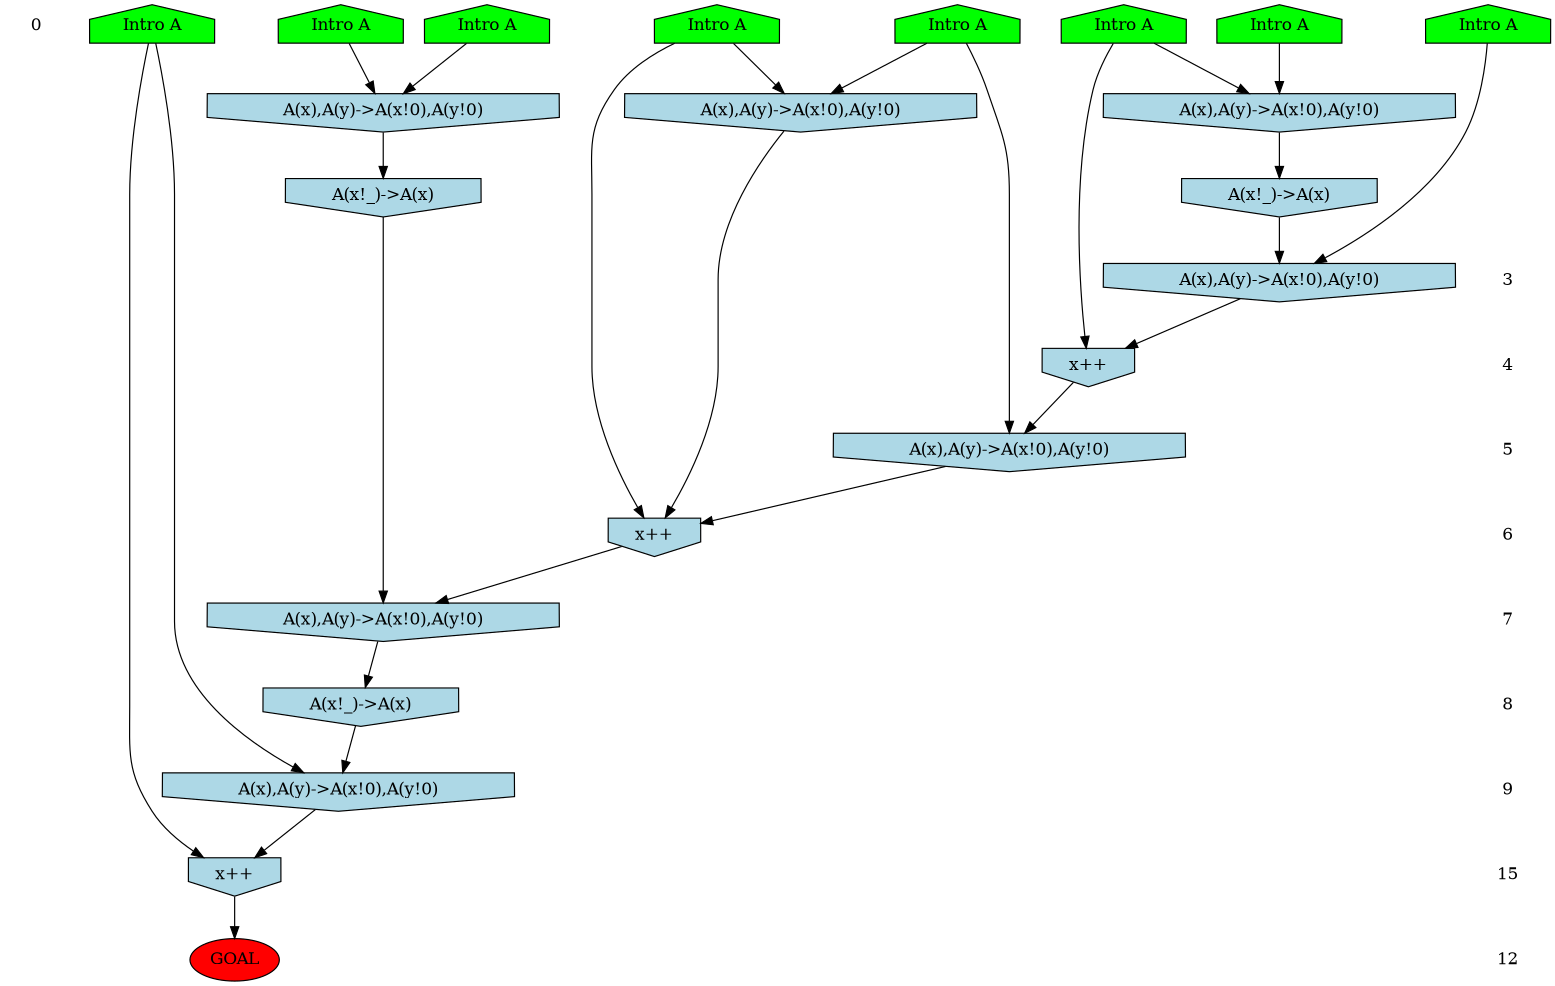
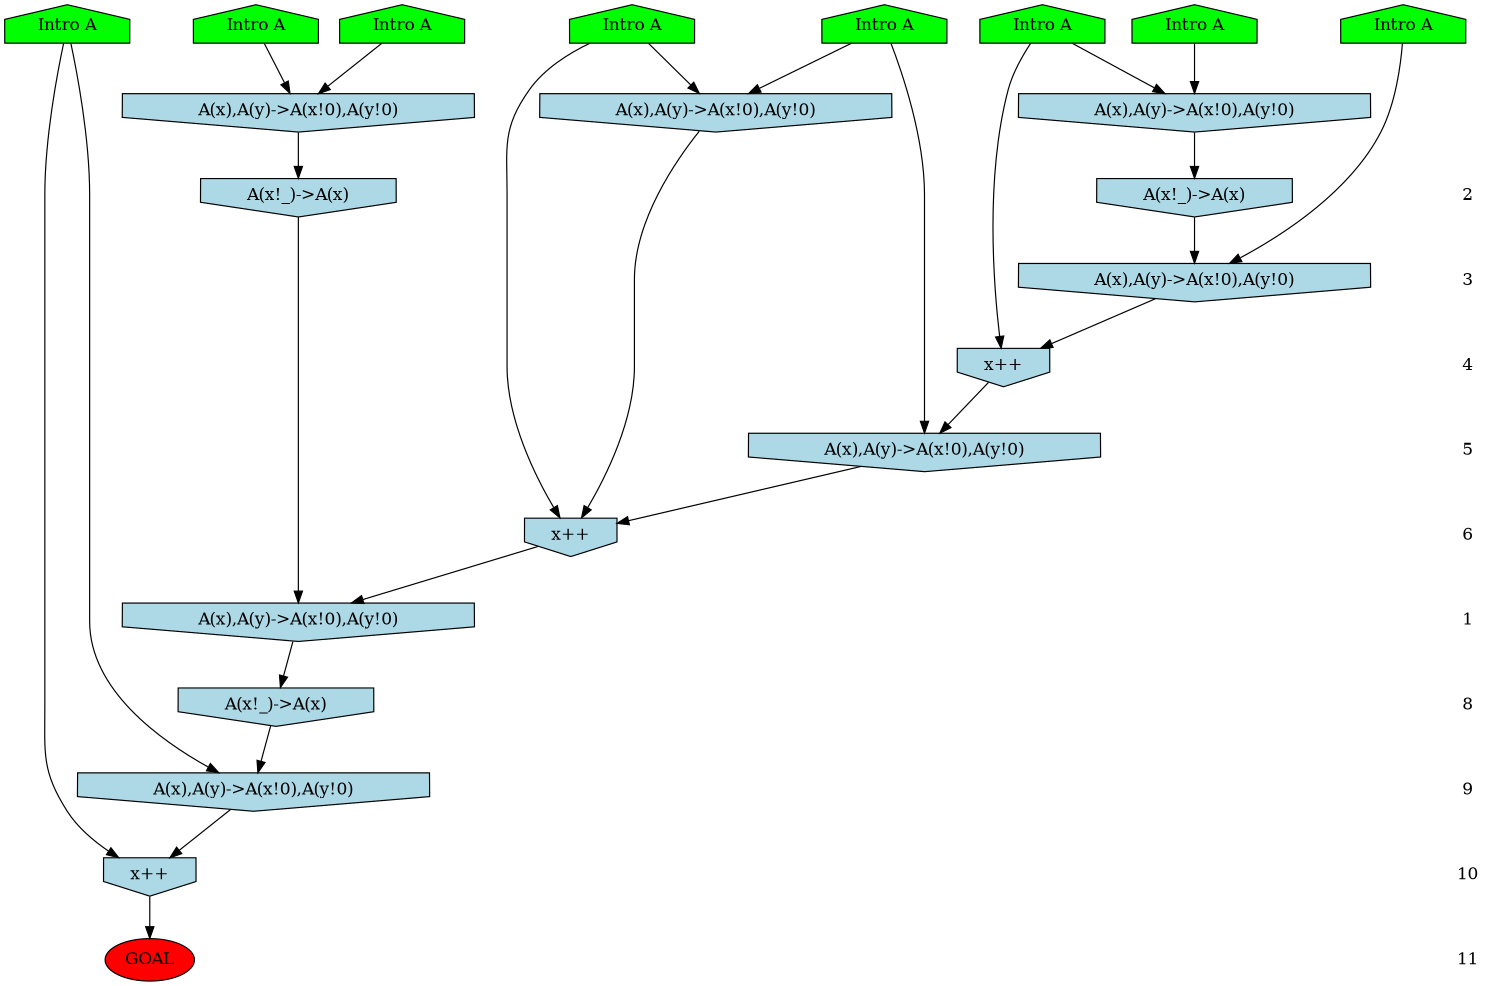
node "0": removed
node "2": added
node "7": label "7" -> "1"
node "15": label "15" -> "10"
node "12": label "12" -> "11"
